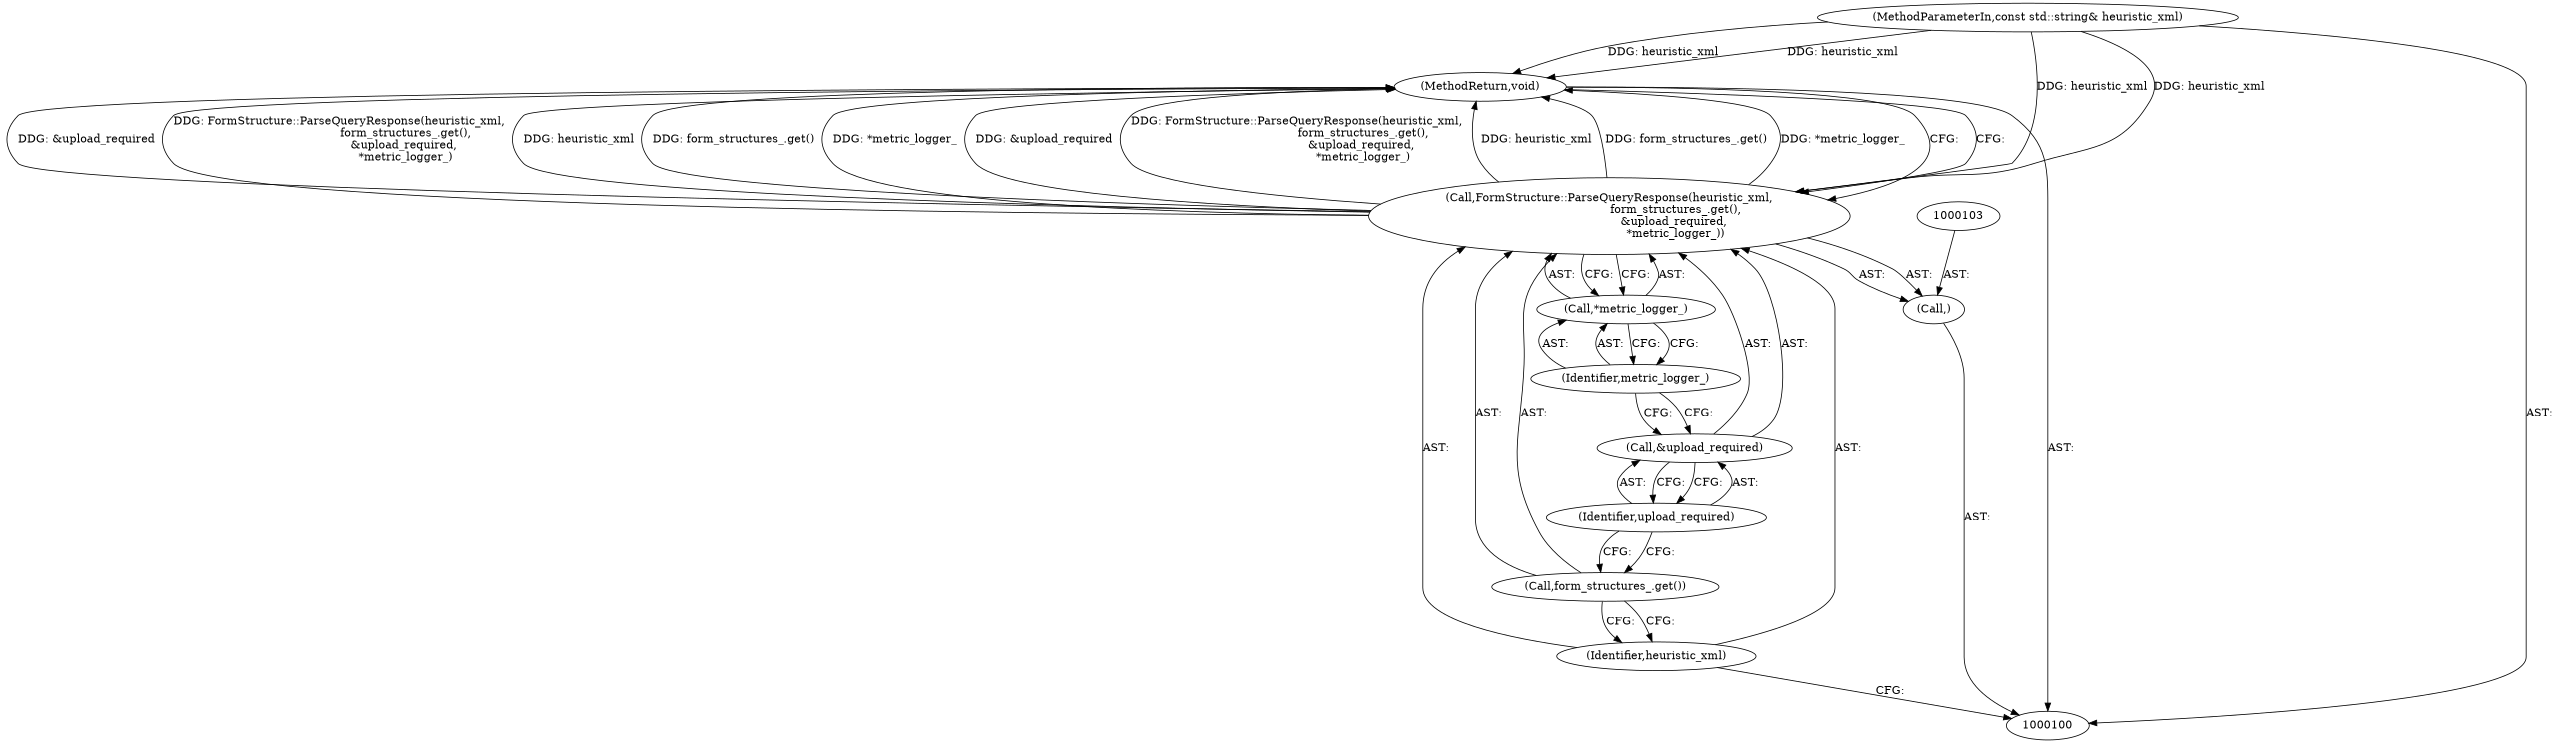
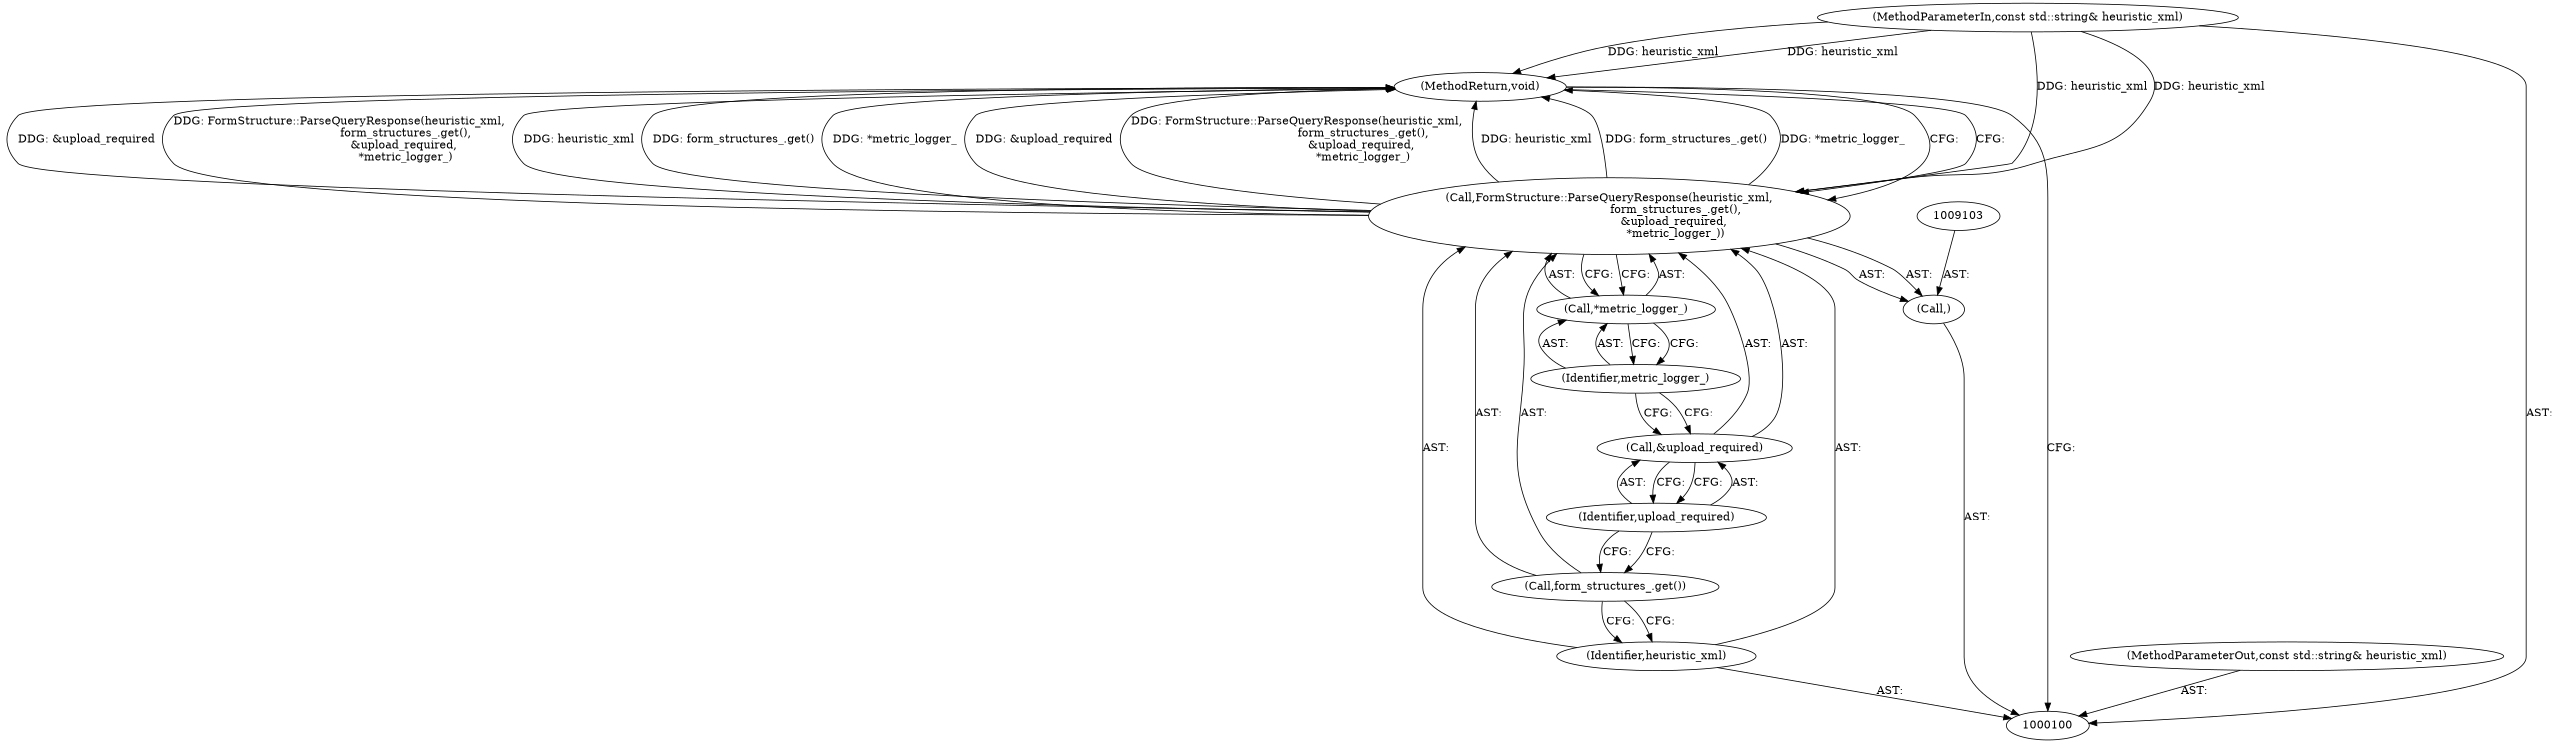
node "1000103": label "1000103" -> "1009103"
edge "(MethodReturn,void)" -> "1000100": label "AST: " -> "CFG: "
node "(MethodParameterOut,const std::string& heuristic_xml)": added
edge "(Identifier,heuristic_xml)" -> "1000100": label "CFG: " -> "AST: "
